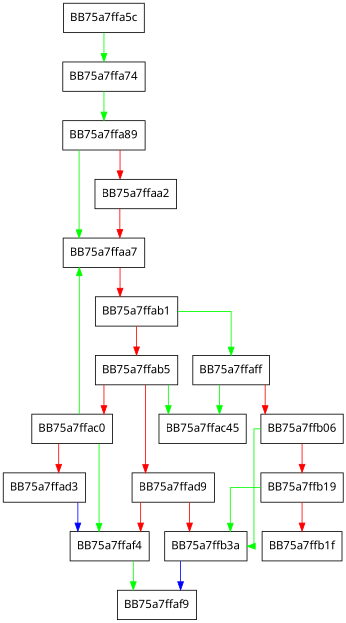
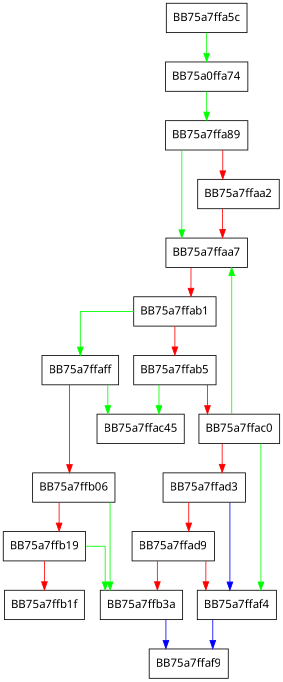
node "BB75a7ffa74": label "BB75a7ffa74" -> "BB75a0ffa74"
edge "BB75a7ffab5" -> "BB75a7ffad9": now "BB75a7ffad3" -> "BB75a7ffad9"
edge "BB75a7ffaf4" -> "BB75a7ffaf9": color green -> blue
